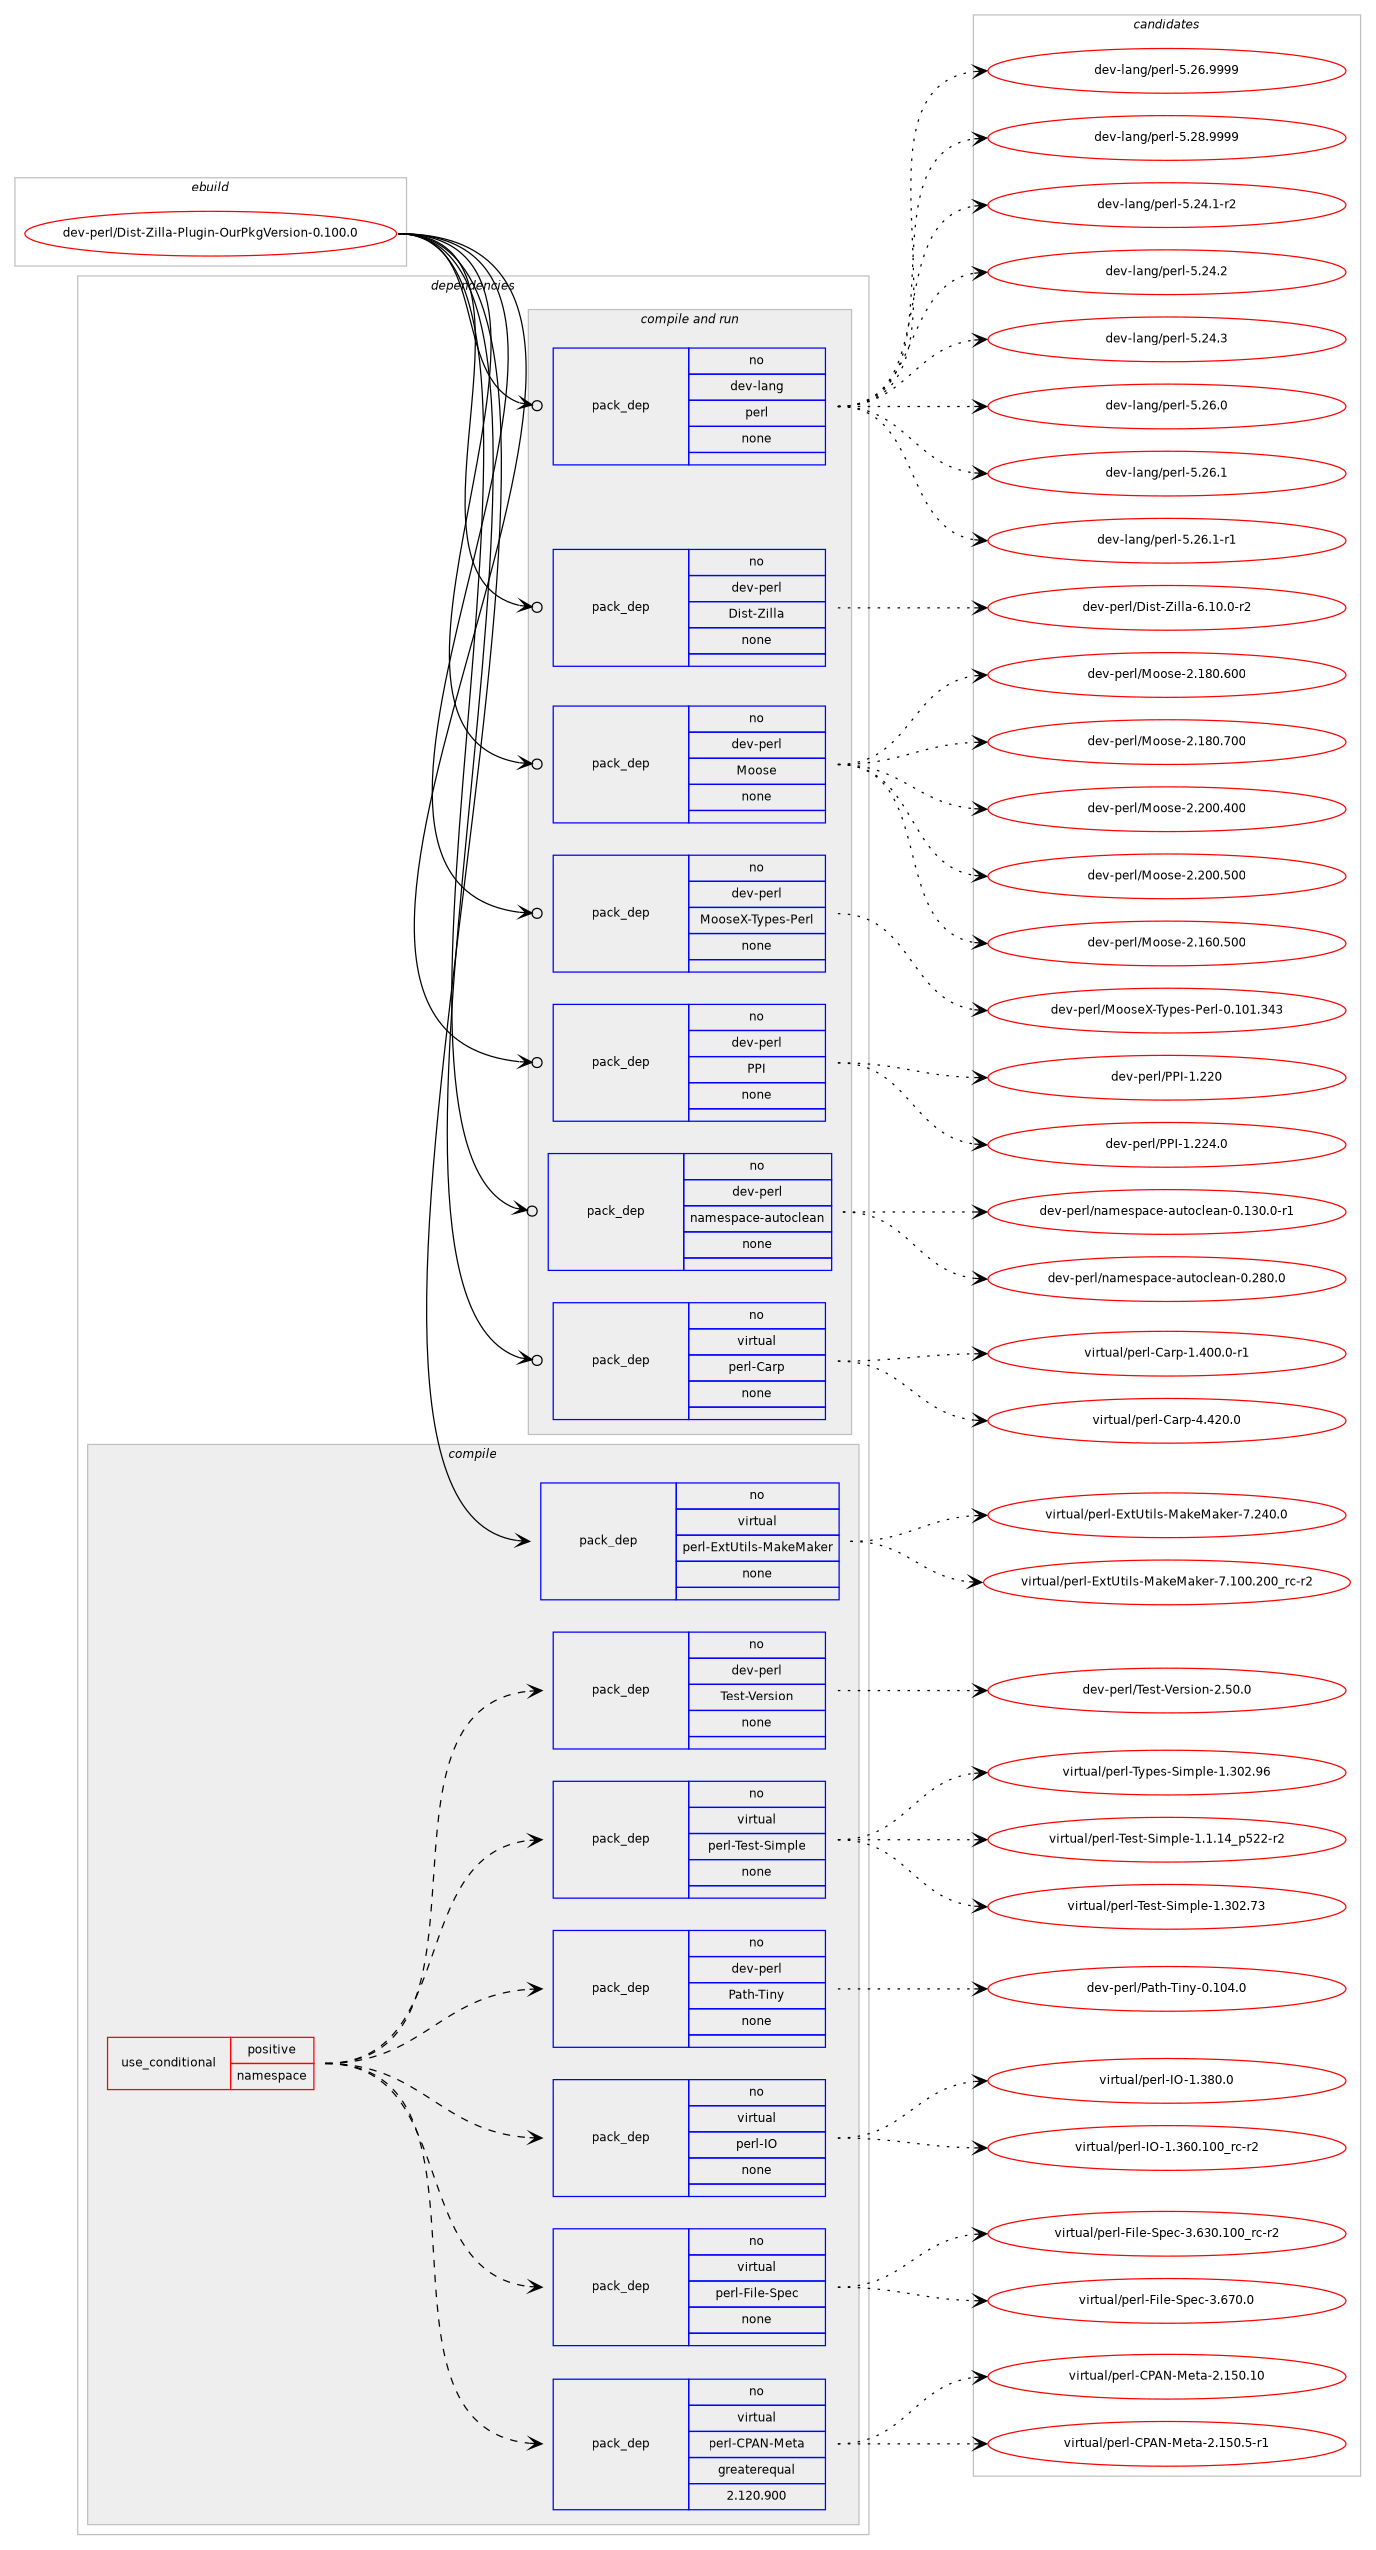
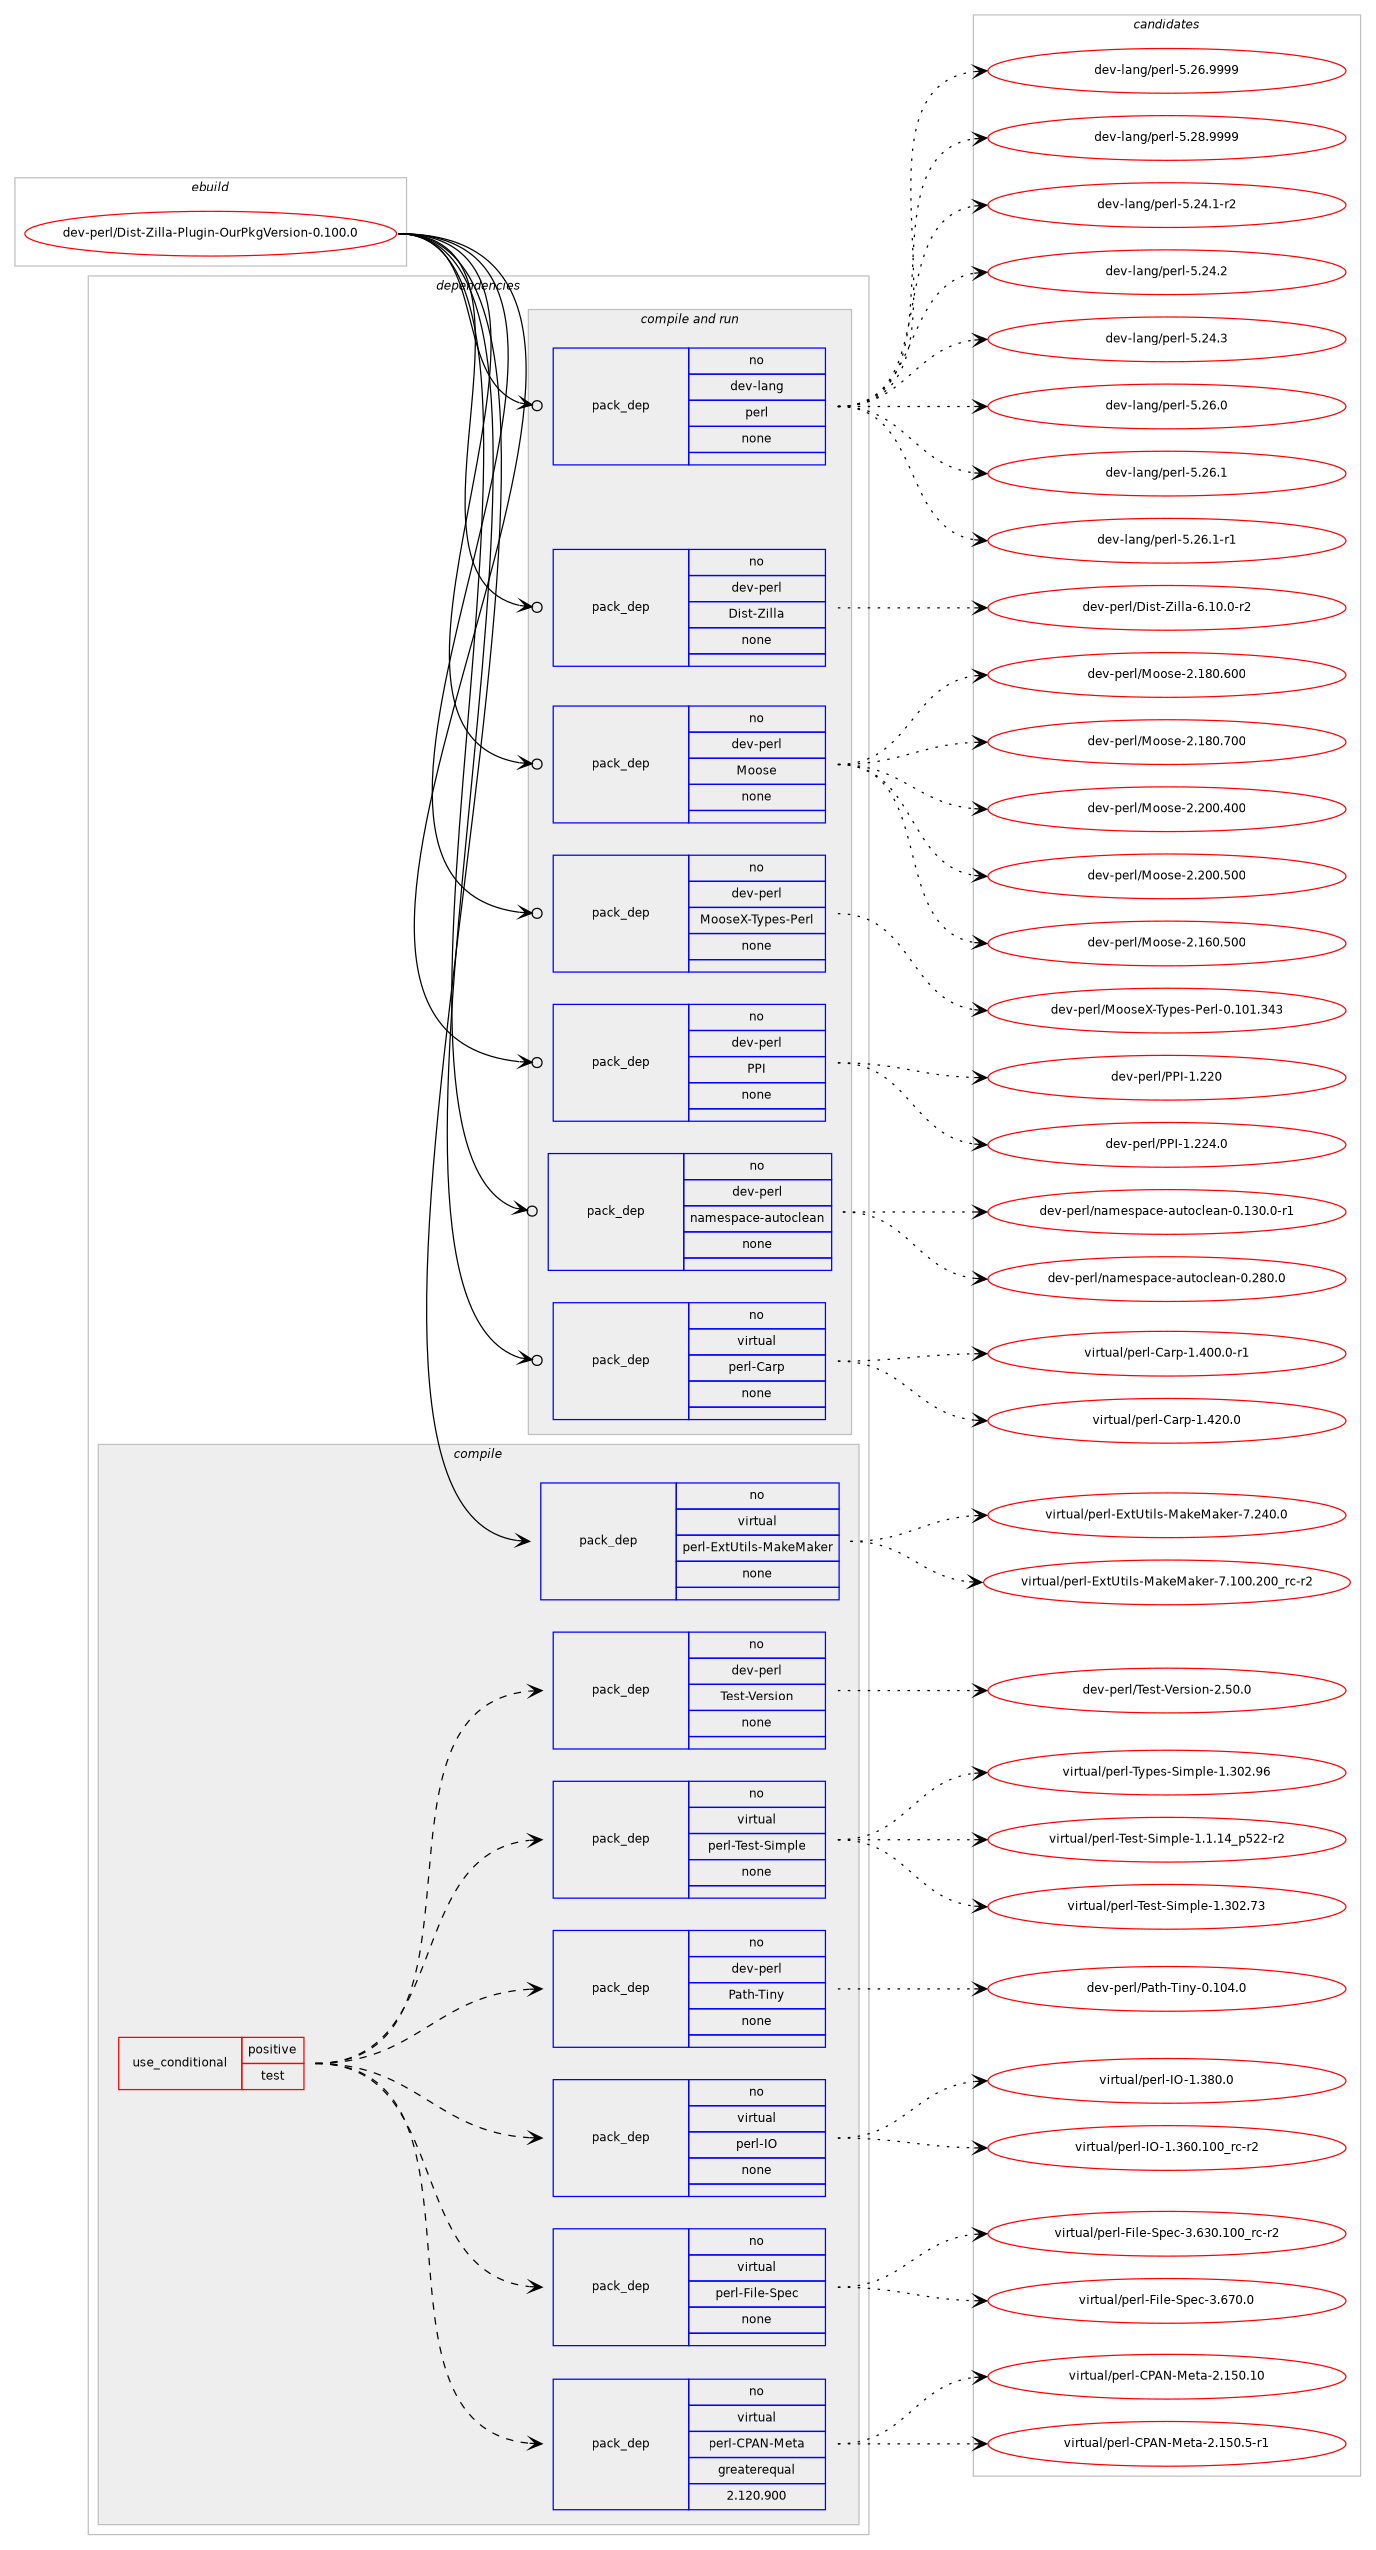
node "virtual/perl-Carp-4.420.0": label "virtual/perl-Carp-4.420.0" -> "virtual/perl-Carp-1.420.0"
node "use_conditional": text "namespace" -> "test"
